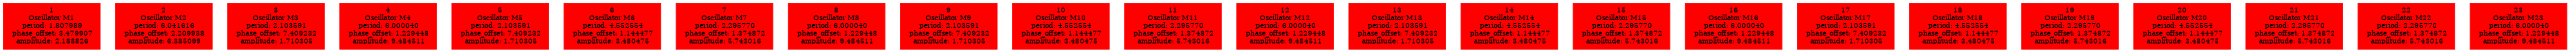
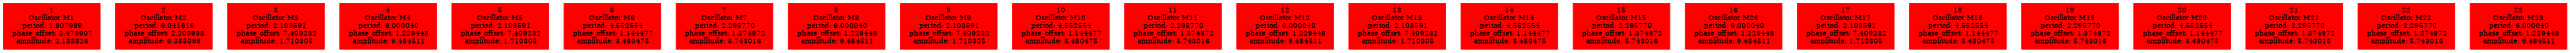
node "16": text "Oscillator M16" -> "Oscillator M26"
